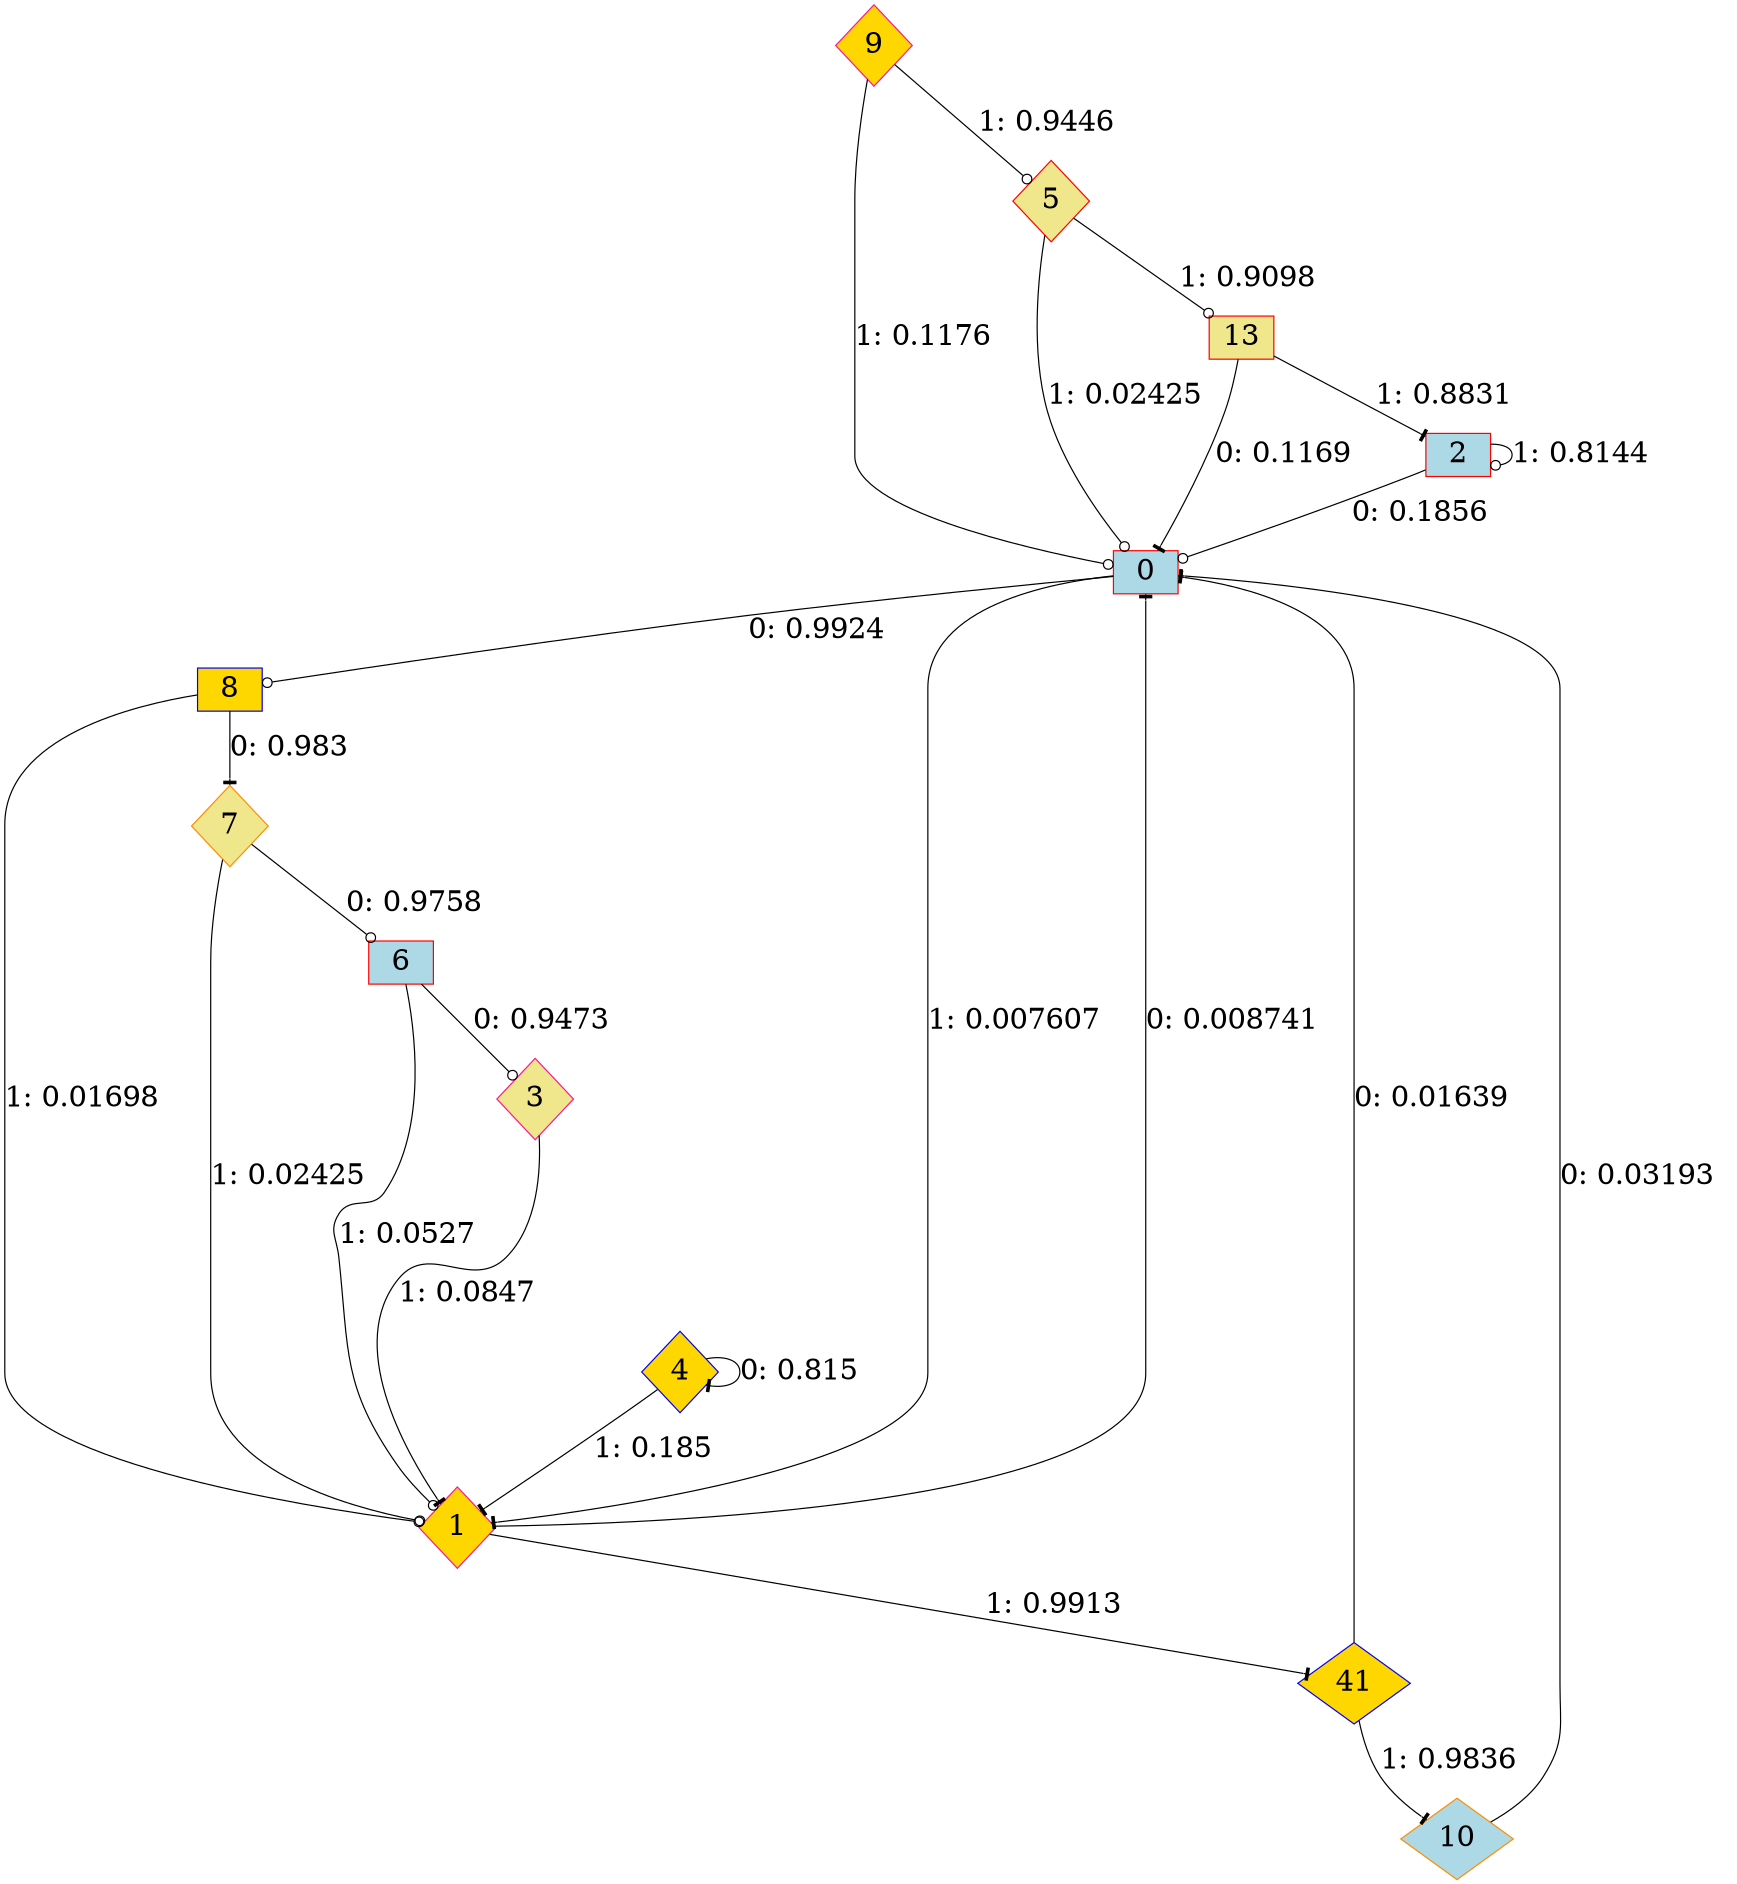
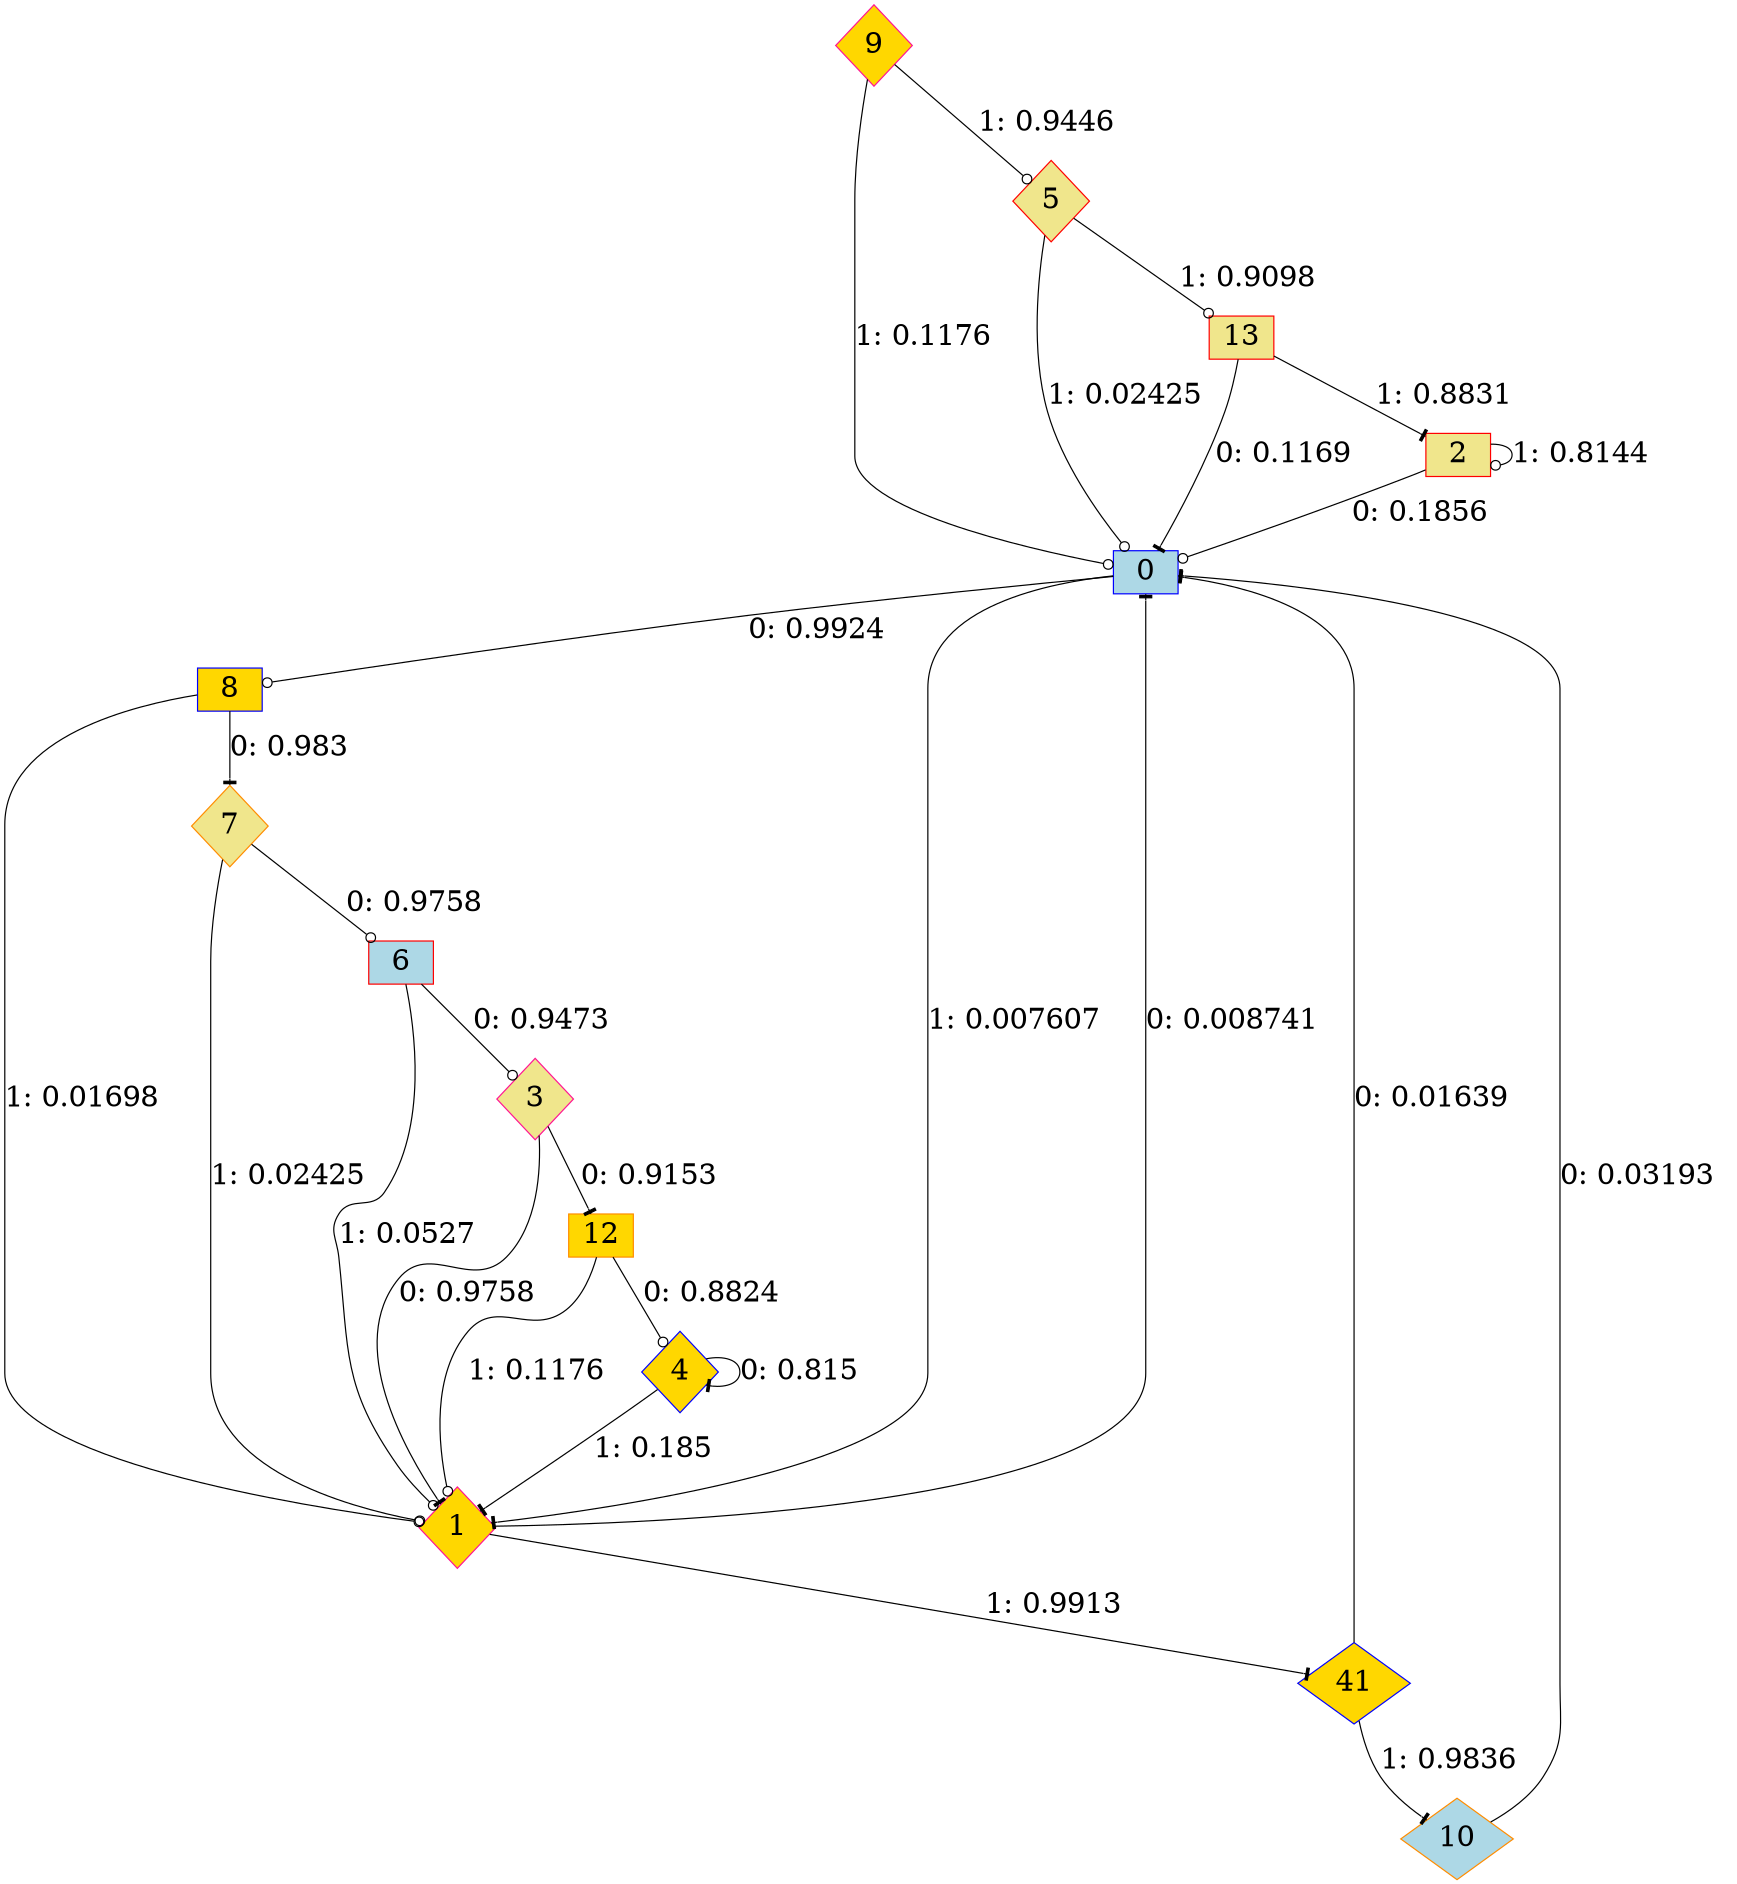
node "2": fillcolor lightblue -> khaki
node "0": color red -> blue
node "12": added
edge "3" -> "1": label "1: 0.0847   " -> "0: 0.9758   "
